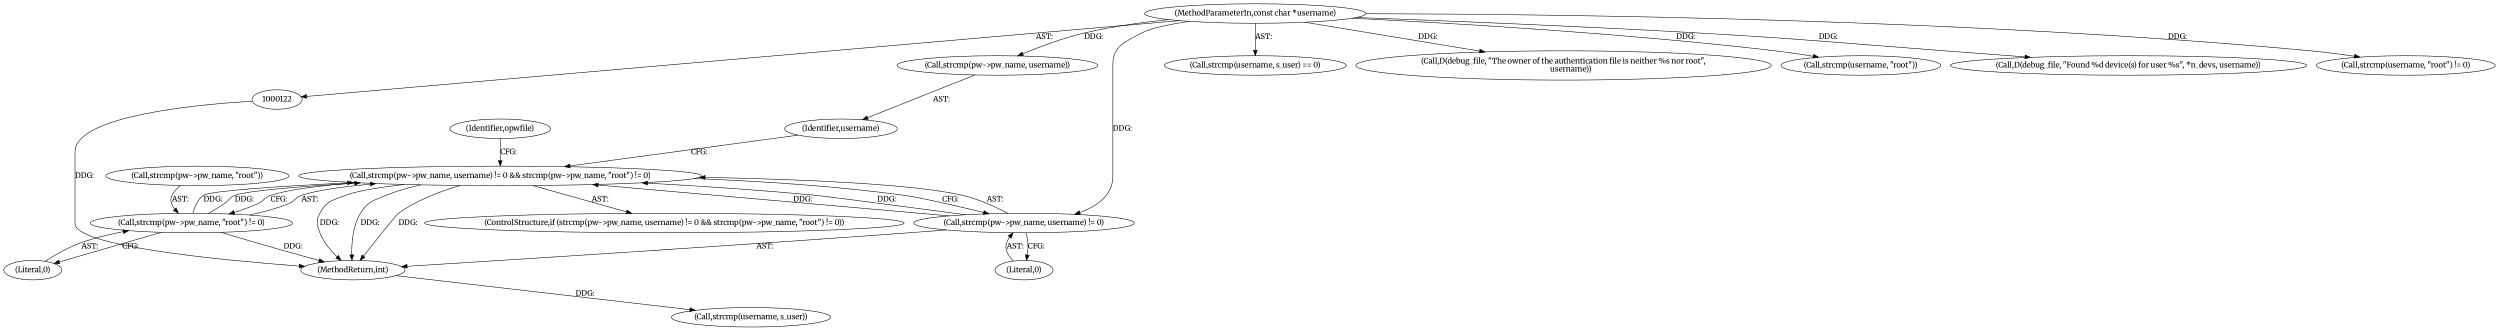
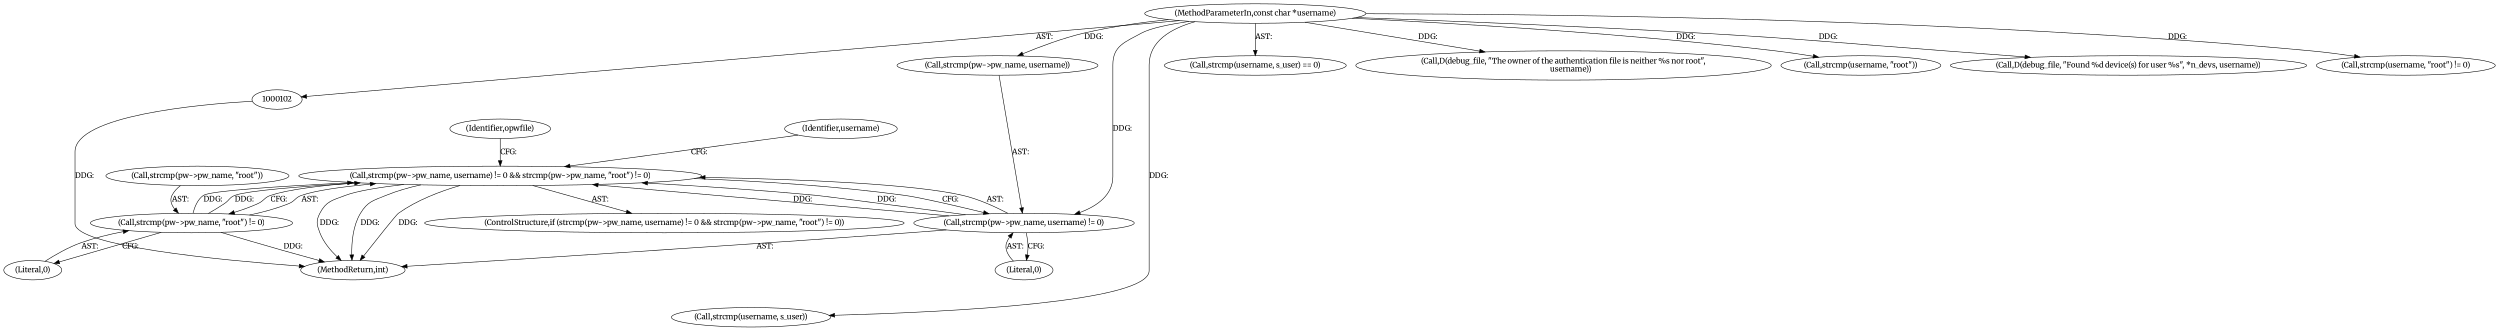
edge "(Call,strcmp(pw->pw_name, username))" -> "(Identifier,username)": now "(Call,strcmp(pw->pw_name, username))" -> "(Call,strcmp(pw->pw_name, username) != 0)"
node "1000122": label "1000122" -> "1000102"
edge "(MethodReturn,int)" -> "(Call,strcmp(username, s_user))": now "(MethodParameterIn,const char *username)" -> "(Call,strcmp(username, s_user))"
